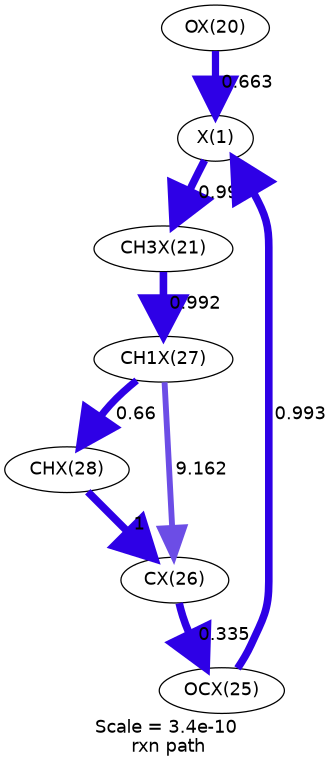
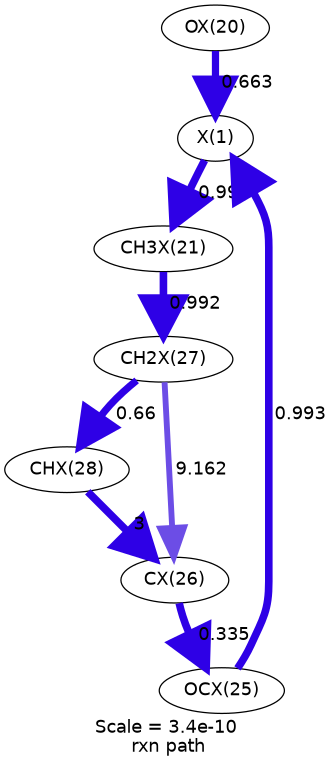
node "CH1X(27)": label "CH1X(27)" -> "CH2X(27)"
edge "CHX(28)" -> "CX(26)": label " 1" -> " 3"
